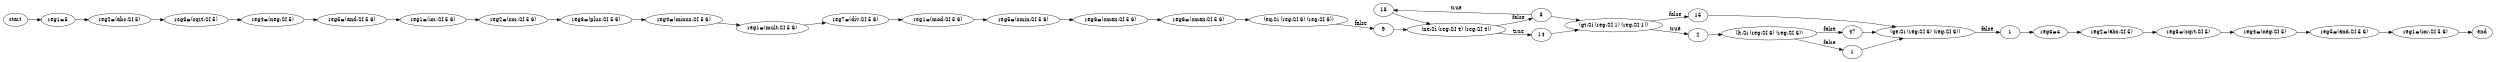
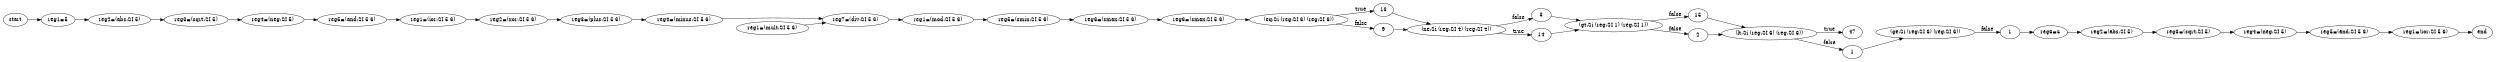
edge "3" -> "13": now "(eq:Si (reg:SI 6) (reg:SI 6))" -> "13"
edge "15" -> "(ge:Si (reg:SI 6) (reg:SI 6))": now "15" -> "(lt:Si (reg:SI 6) (reg:SI 6))"
edge "reg4=(minus:SI 5 6)" -> "reg1=(mult:SI 5 6)": now "reg4=(minus:SI 5 6)" -> "reg7=(div:SI 5 6)"
edge "(gt:Si (reg:SI 1) (reg:SI 1))" -> "2": label "true" -> "false"
edge "(lt:Si (reg:SI 6) (reg:SI 6))" -> "47": label "false" -> "true"
edge "47" -> "(ge:Si (reg:SI 6) (reg:SI 6))": removed
